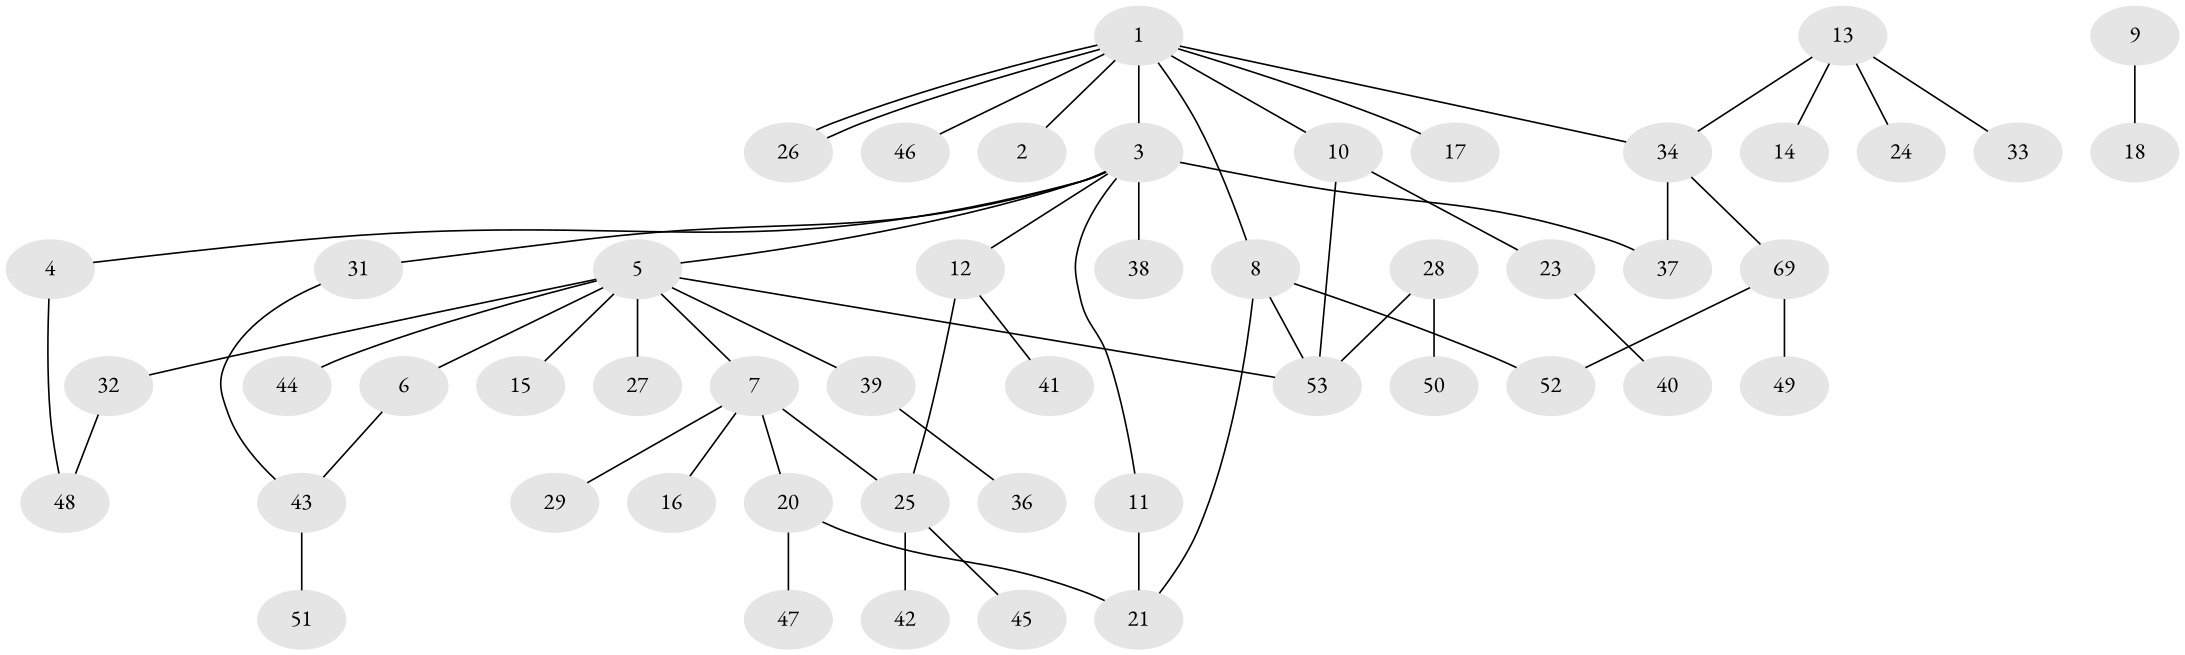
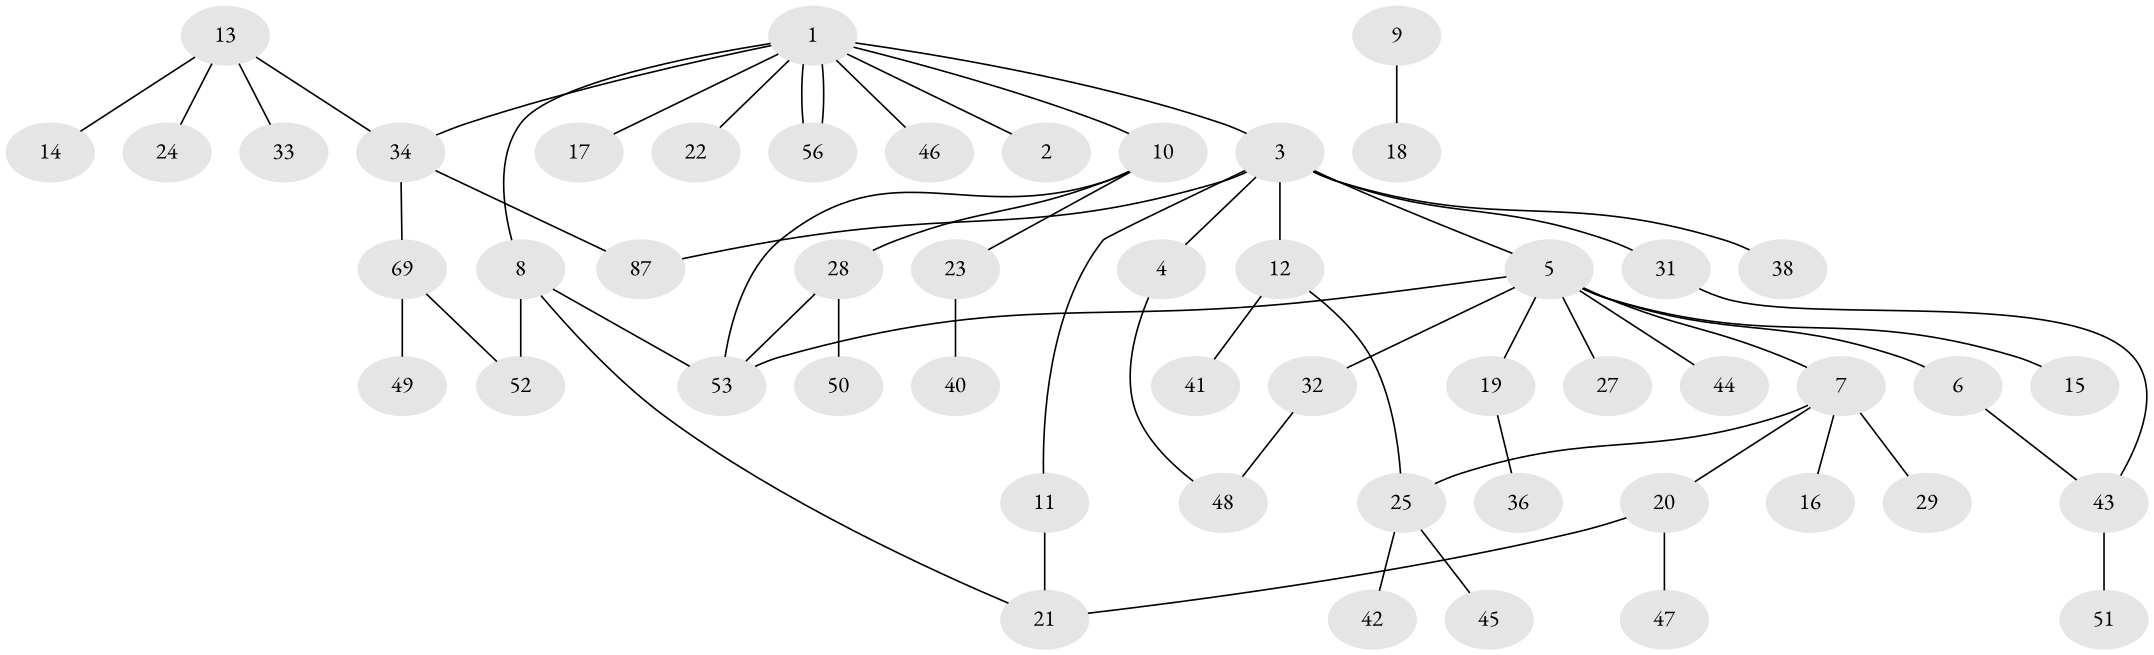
node "22": added
node "26": label "26" -> "56"
edge "10" -- "28": added
node "37": label "37" -> "87"
node "39": label "39" -> "19"
